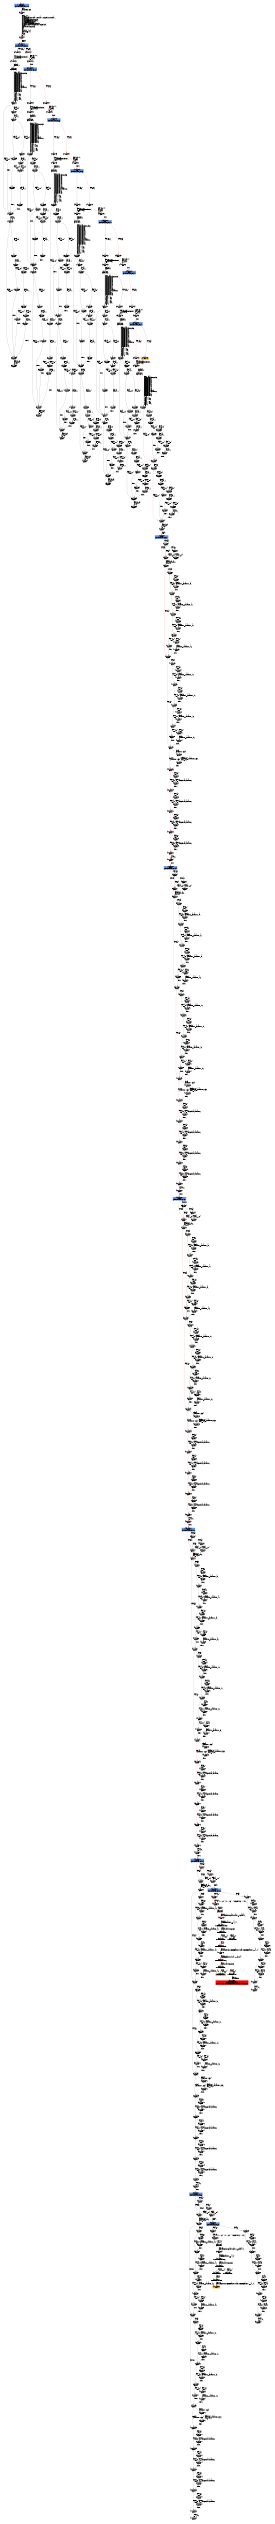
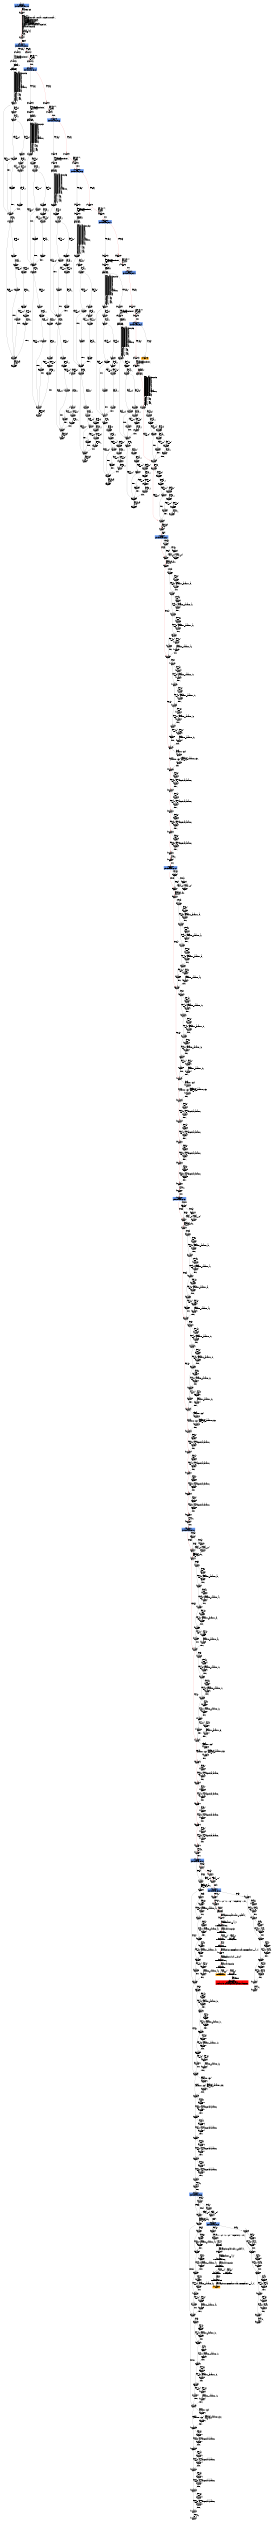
edge "6574 @ N67 mp_add" -> "6576 @ N59 mp_add": removed, label "Line 0:"
